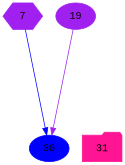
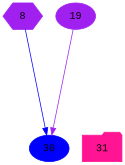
node "7": label "7" -> "8"
